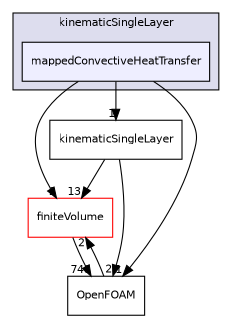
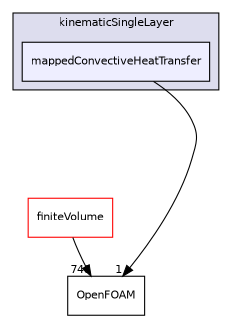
edge "mappedConvectiveHeatTransfer" -> "finiteVolume": removed
node "kinematicSingleLayer": removed
edge "OpenFOAM" -> "finiteVolume": removed
